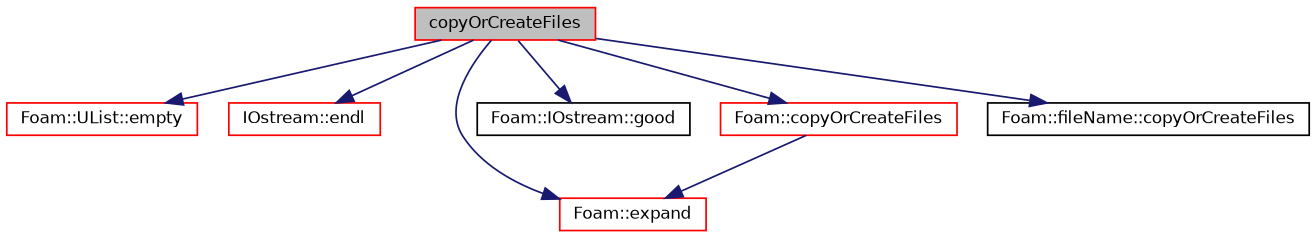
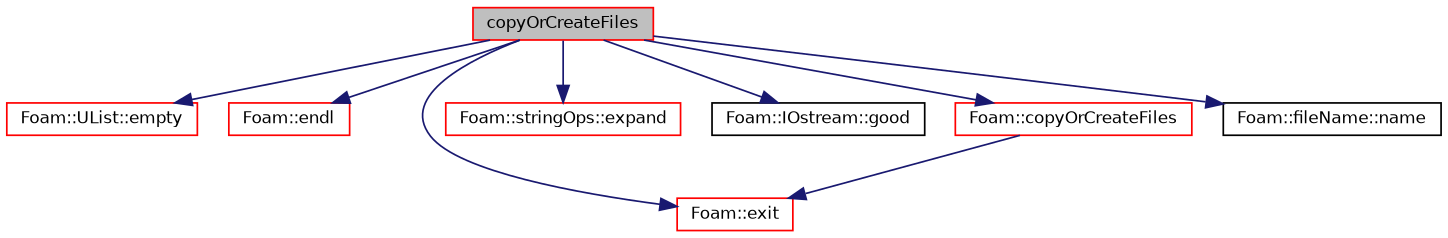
node "IOstream::endl": label "IOstream::endl" -> "Foam::endl"
node "Foam::stringOps::expand": added
node "Foam::fileName::copyOrCreateFiles": label "Foam::fileName::copyOrCreateFiles" -> "Foam::fileName::name"
node "Foam::expand": label "Foam::expand" -> "Foam::exit"
